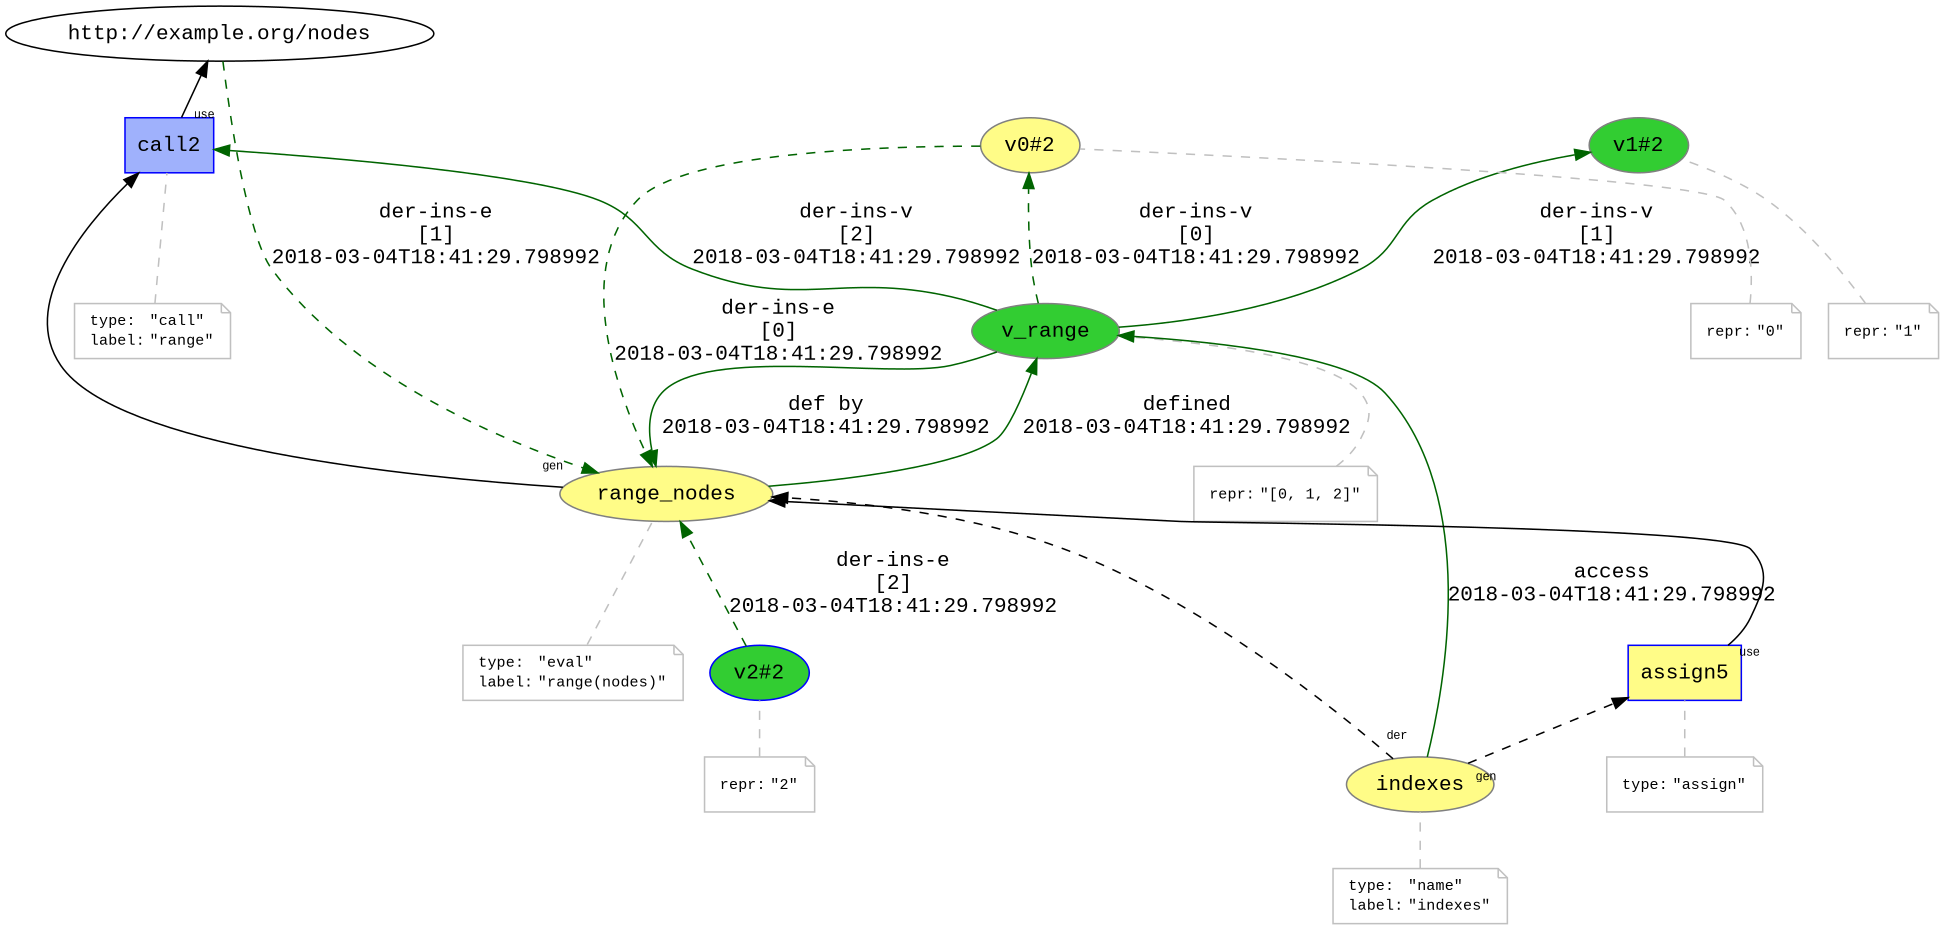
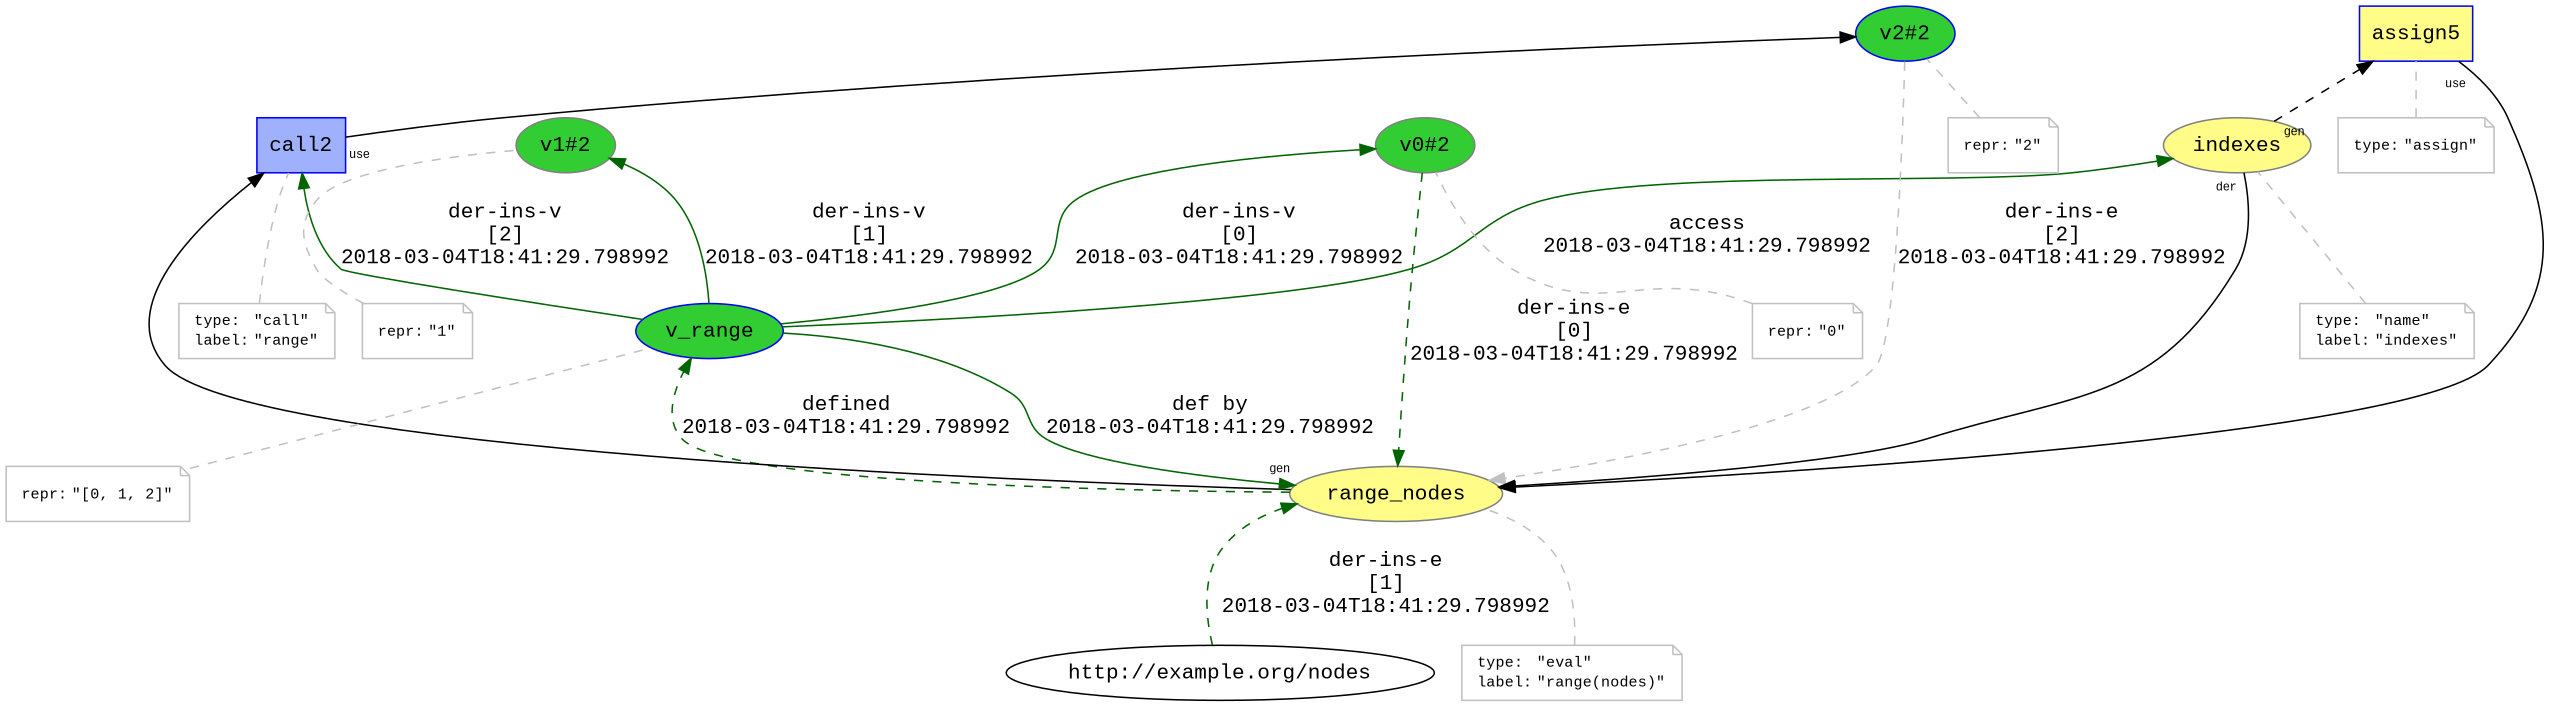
edge "call2" -> "http://example.org/nodes": now "call2" -> "v2#2"
node "v0#2": fillcolor #fffc87 -> #32cd32
edge "v_range" -> "v0#2": style dashed -> solid
node "v_range": color #808080 -> #0000ff
edge "indexes" -> "v_range": reversed
edge "range_nodes" -> "v_range": style solid -> dashed
edge "indexes" -> "range_nodes": style dashed -> solid
edge "v2#2" -> "range_nodes": color darkgreen -> gray
